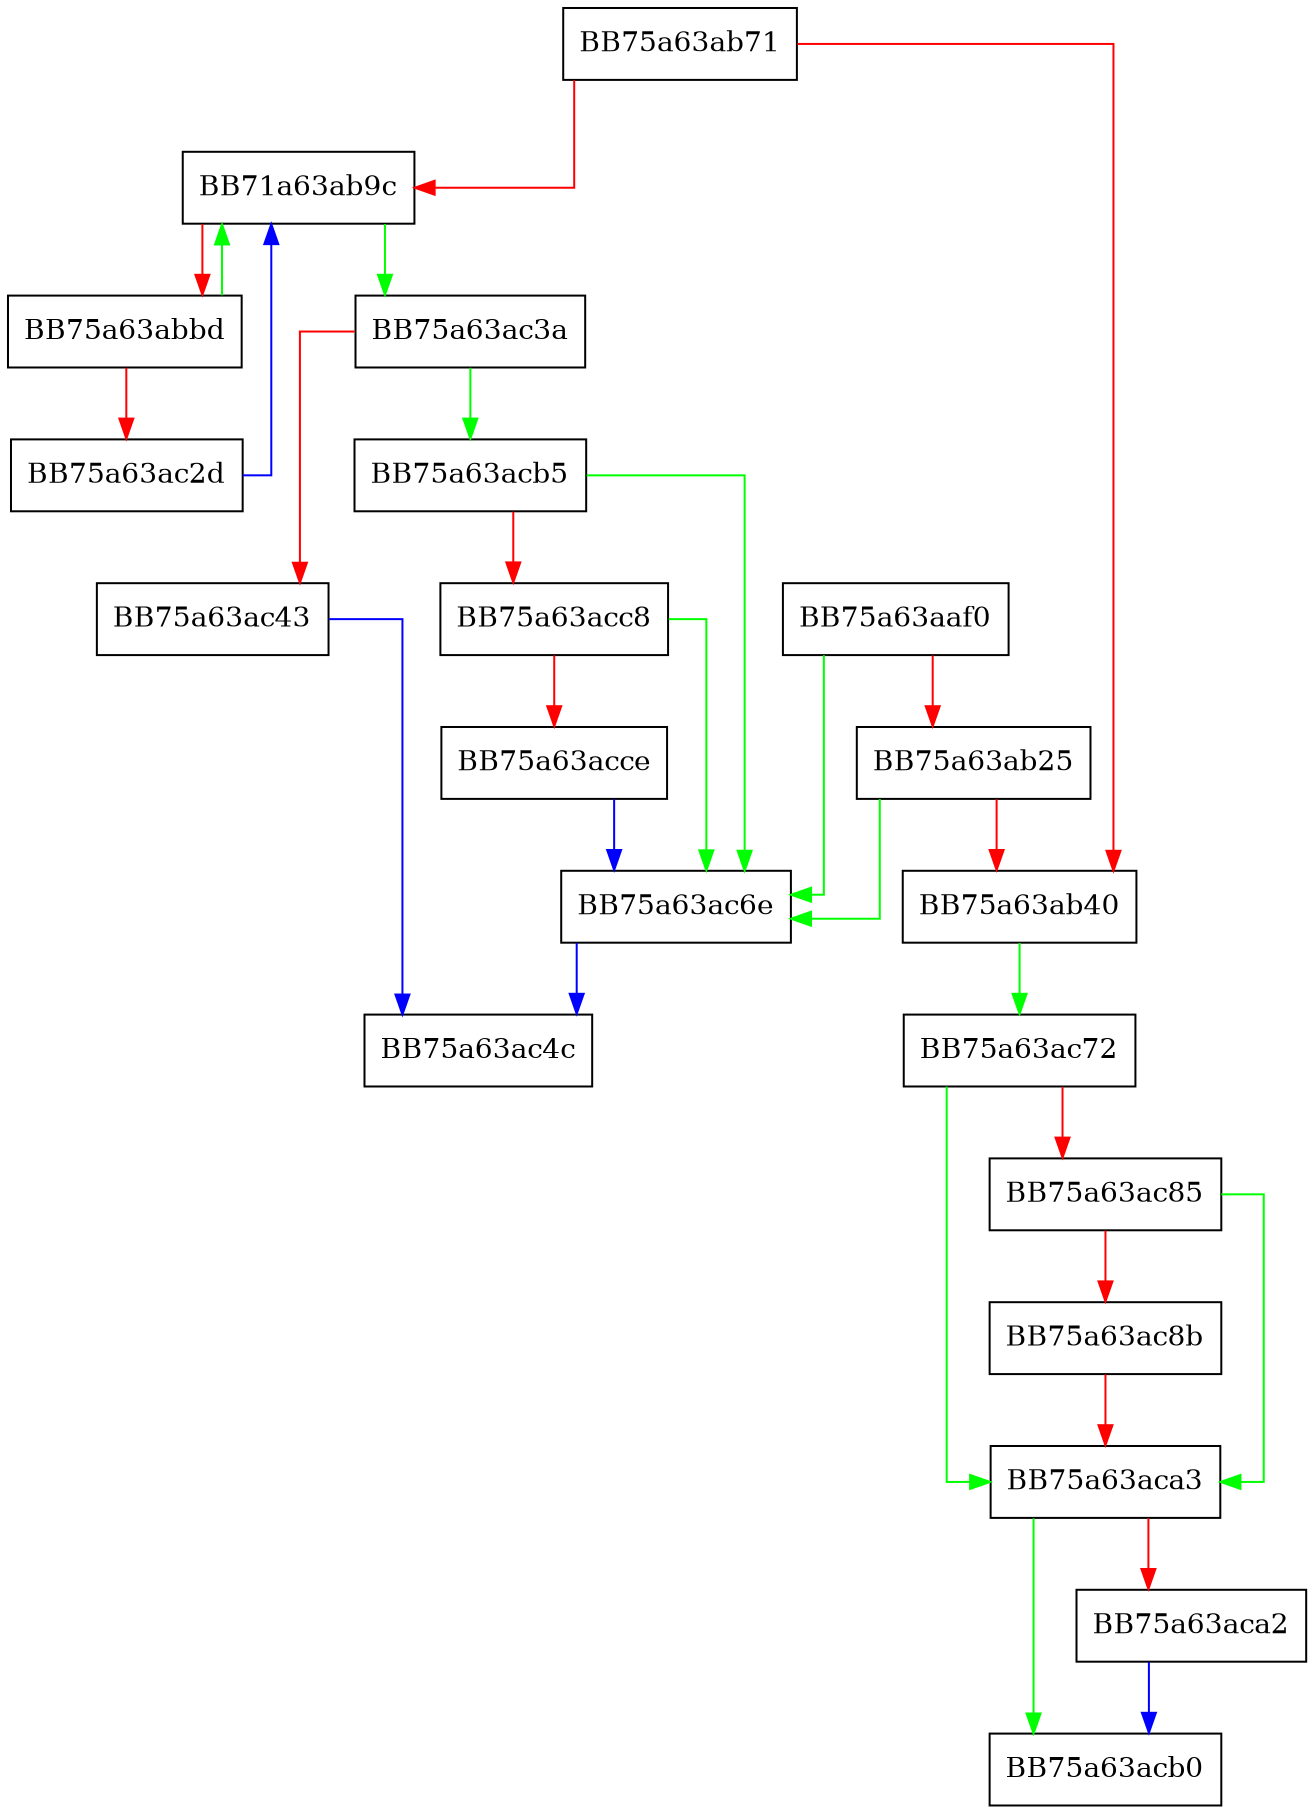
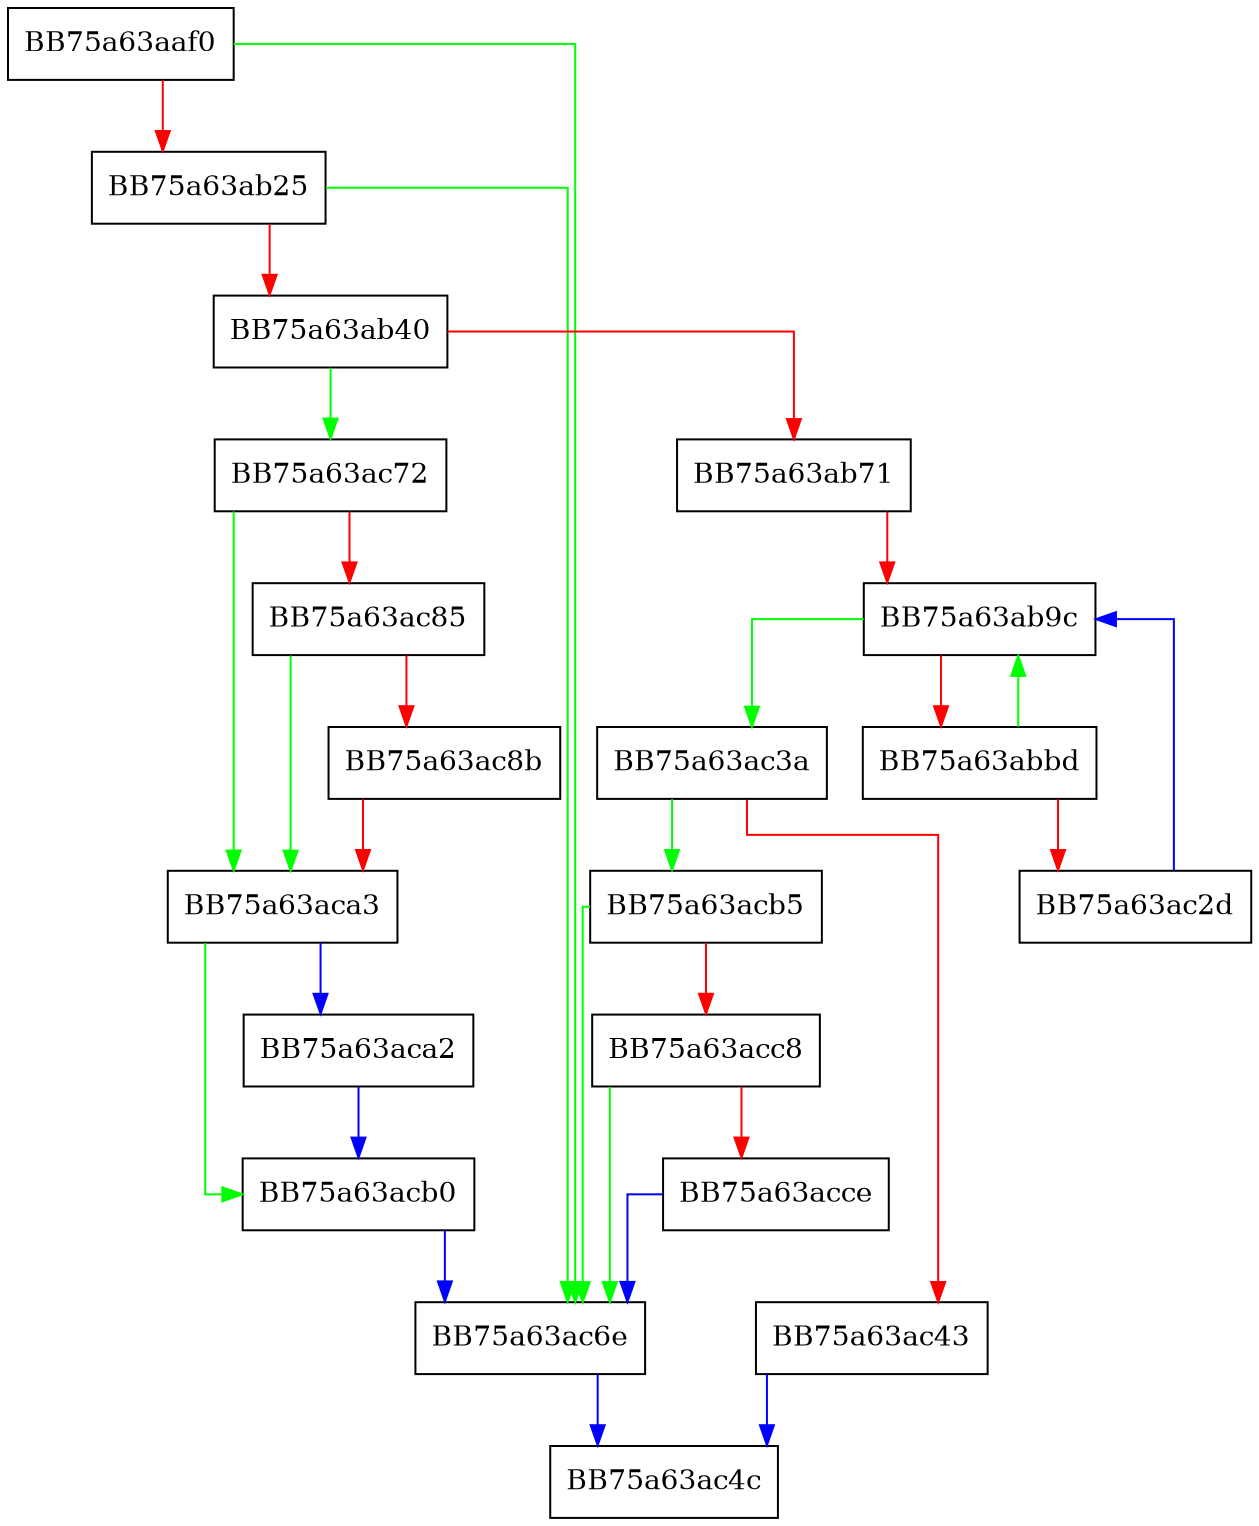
node "BB71a63ab9c": label "BB71a63ab9c" -> "BB75a63ab9c"
edge "BB75a63ab71" -> "BB75a63ab40": reversed
edge "BB75a63acb0" -> "BB75a63ac6e": added
edge "BB75a63aca3" -> "BB75a63aca2": color red -> blue
